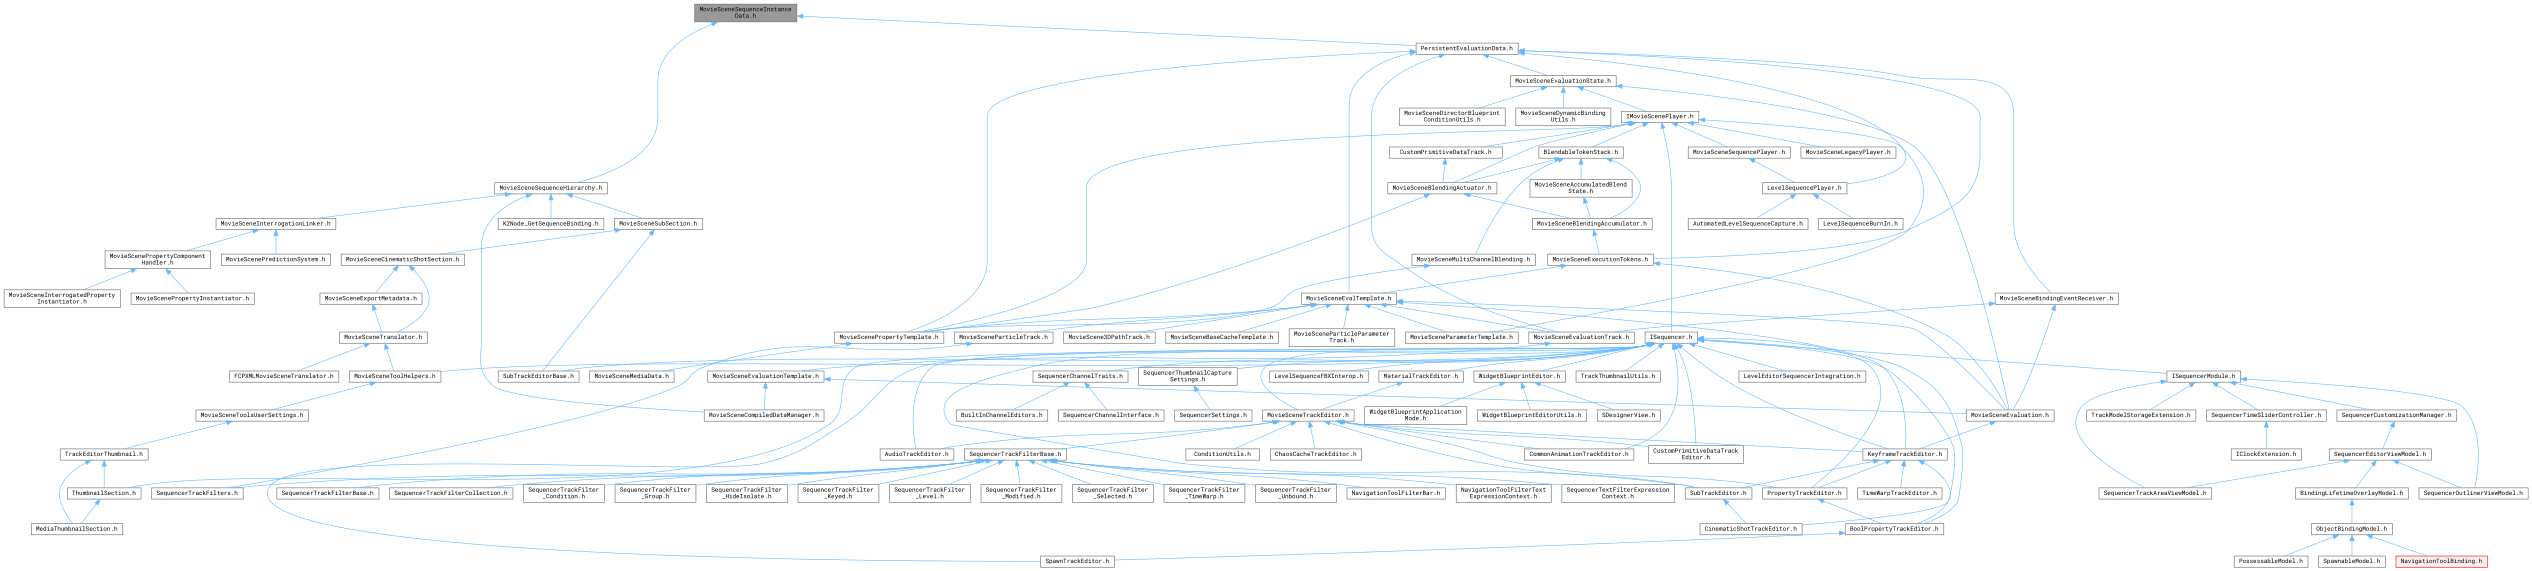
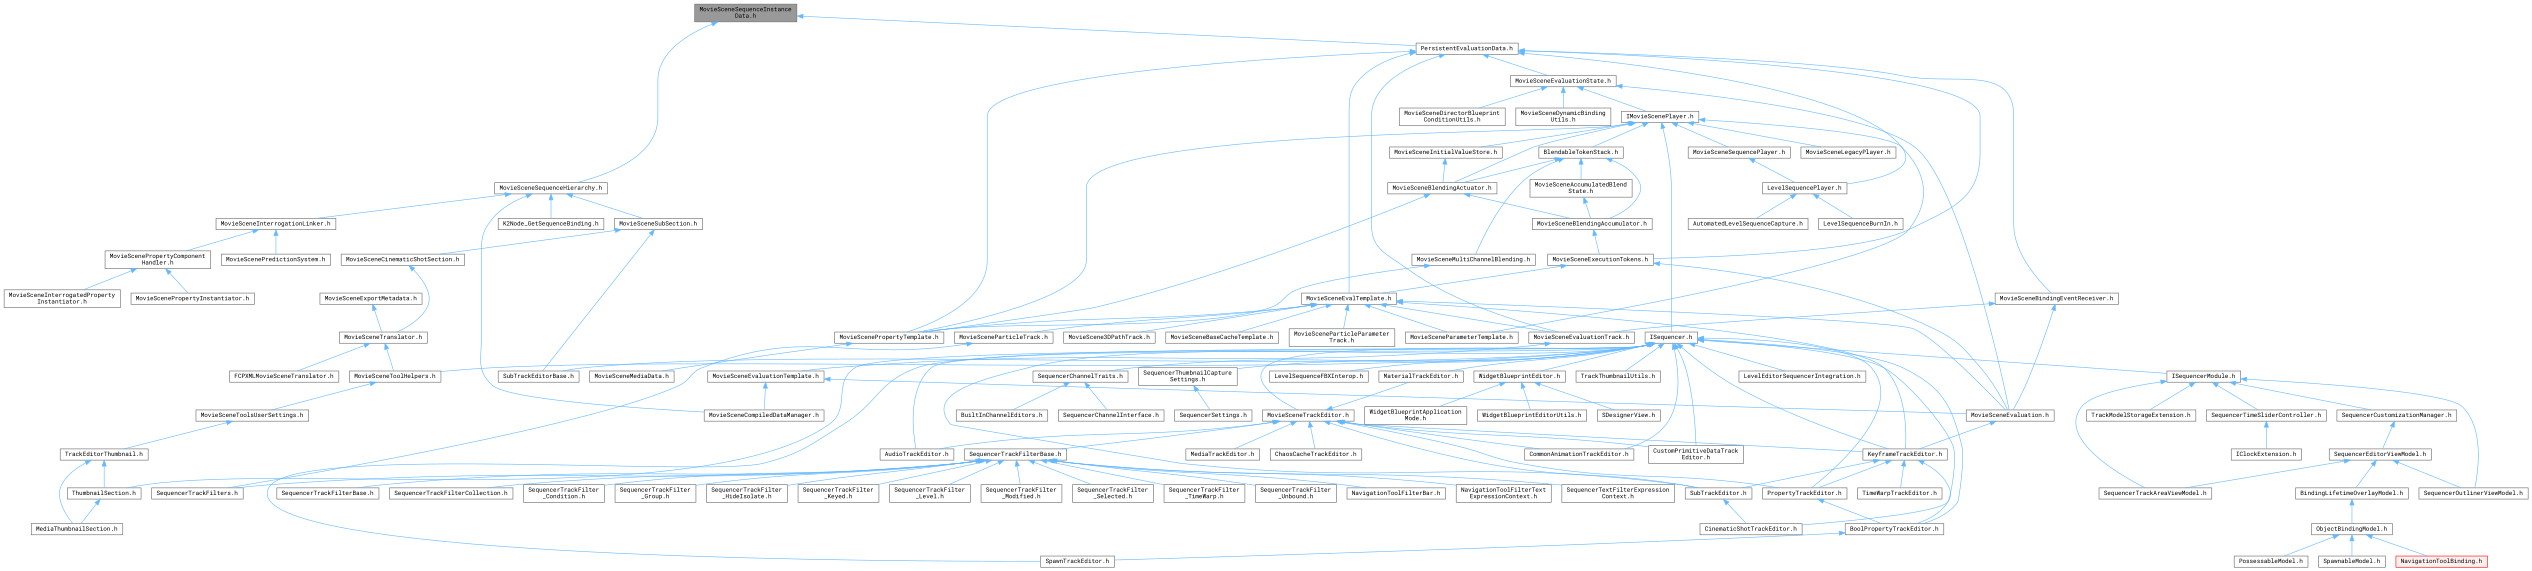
node "CustomPrimitiveDataTrack.h": label "CustomPrimitiveDataTrack.h" -> "MovieSceneInitialValueStore.h"
edge "MovieSceneExportMetadata.h" -> "MovieSceneCinematicShotSection.h": removed
edge "MovieSceneTrackEditor.h" -> "MaterialTrackEditor.h": reversed
node "ConditionUtils.h": label "ConditionUtils.h" -> "MediaTrackEditor.h"
